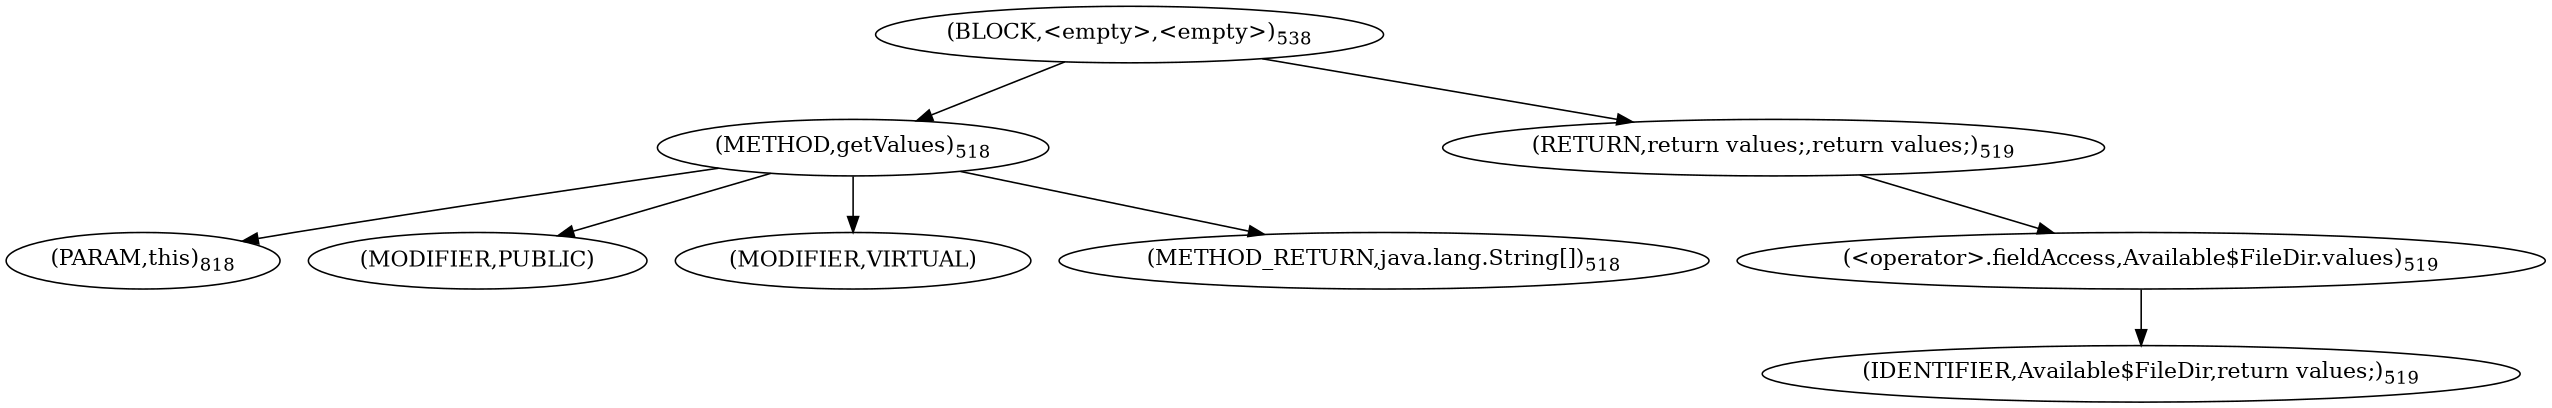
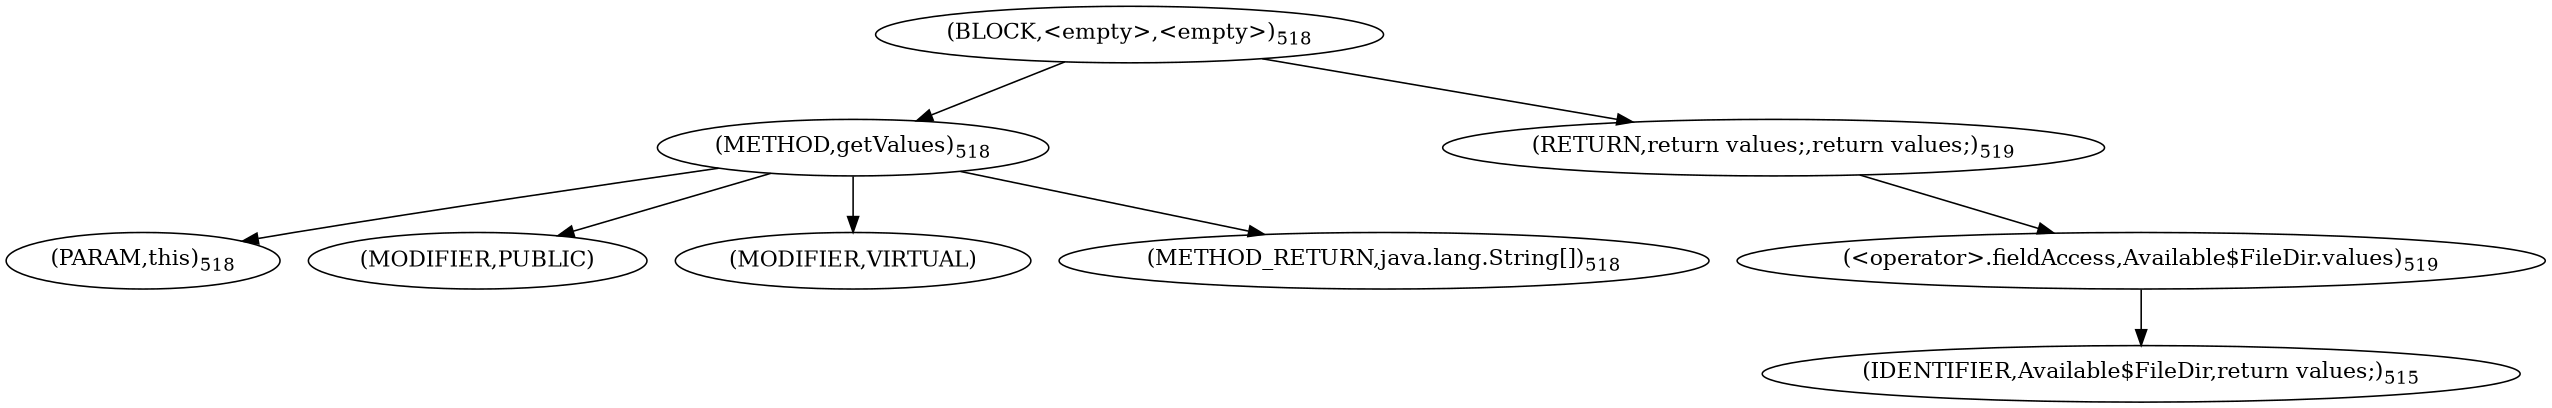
node "(BLOCK,<empty>,<empty>)": text "538" -> "518"
node "(PARAM,this)": text "818" -> "518"
node "(IDENTIFIER,Available$FileDir,return values;)": text "519" -> "515"
